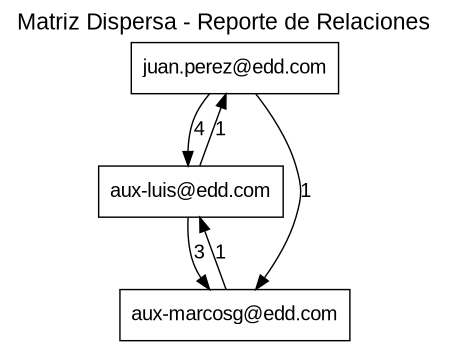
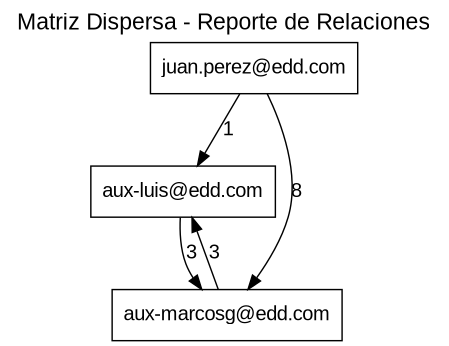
edge "juan.perez@edd.com" -> "aux-luis@edd.com": label "4" -> "1"
edge "aux-luis@edd.com" -> "juan.perez@edd.com": removed, label "1"
edge "juan.perez@edd.com" -> "aux-marcosg@edd.com": label "1" -> "8"
edge "aux-marcosg@edd.com" -> "aux-luis@edd.com": label "1" -> "3"
